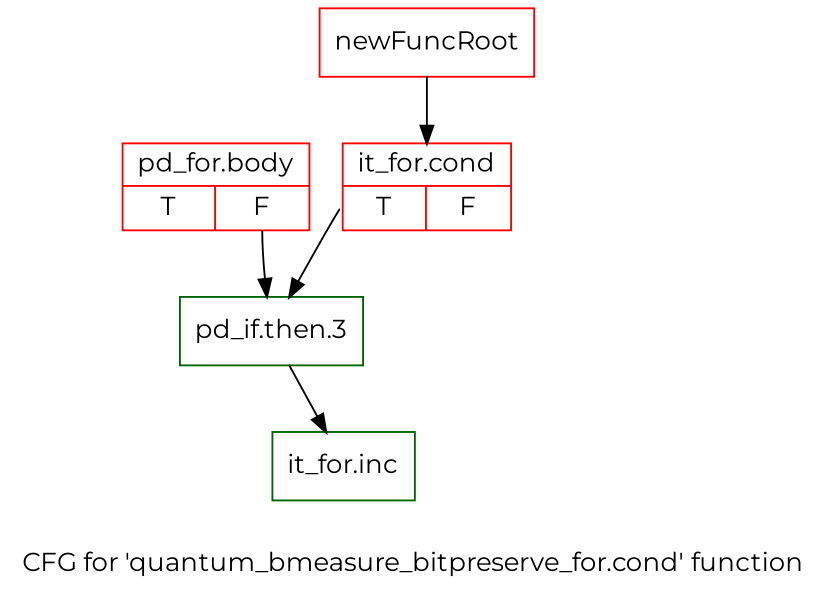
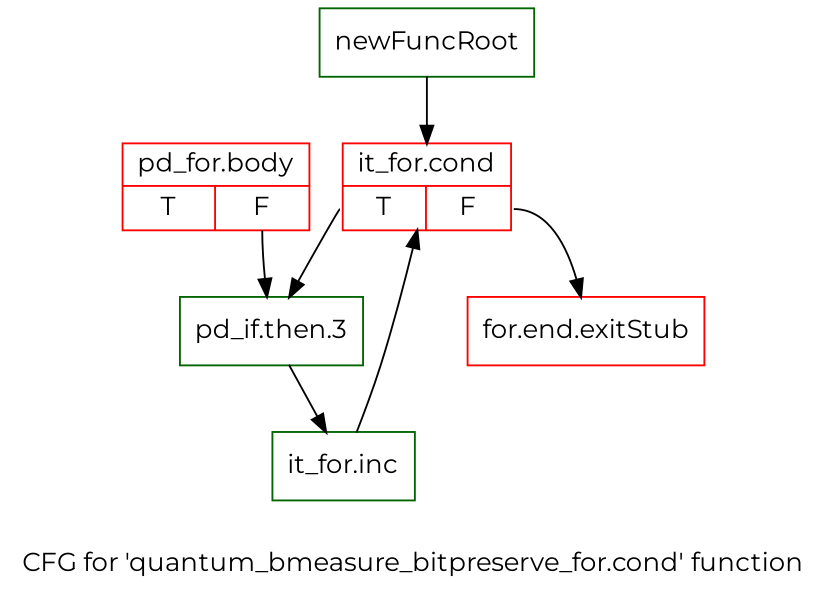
node "newFuncRoot": color red -> darkgreen
node "for.end.exitStub": added
edge "it_for.inc" -> "it_for.cond": added
